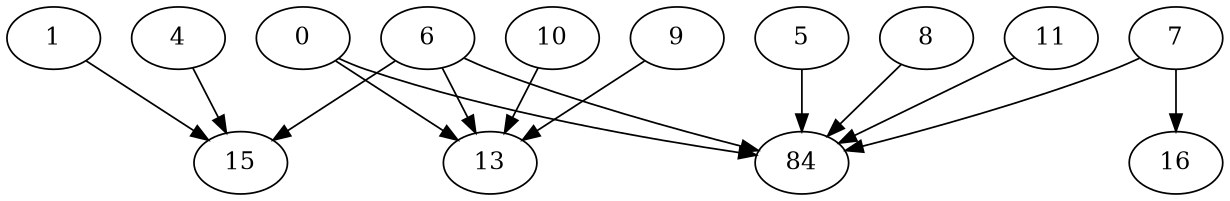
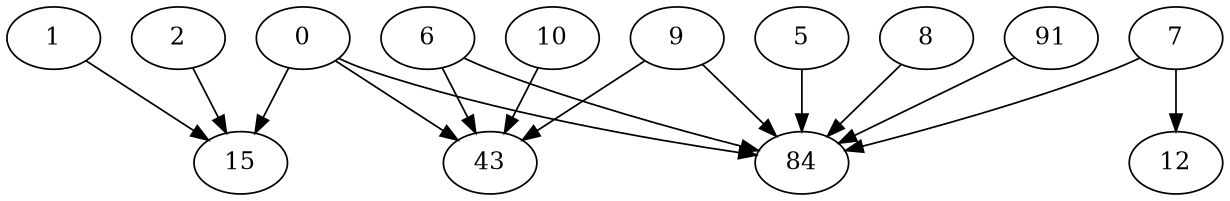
node "4": label "4" -> "2"
node "11": label "11" -> "91"
edge "9" -> "84": added
edge "6" -> "15": now "0" -> "15"
node "13": label "13" -> "43"
node "16": label "16" -> "12"
